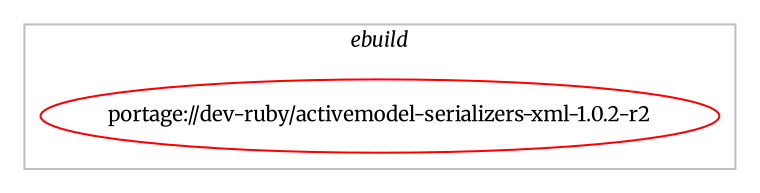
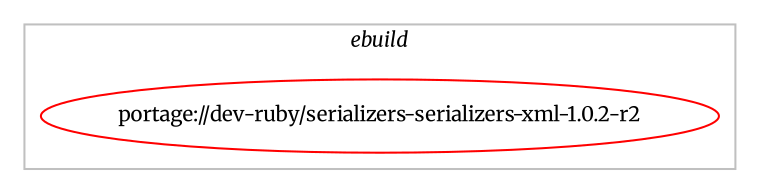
node "portage://dev-ruby/activemodel-serializers-xml-1.0.2-r2": label "portage://dev-ruby/activemodel-serializers-xml-1.0.2-r2" -> "portage://dev-ruby/serializers-serializers-xml-1.0.2-r2"
